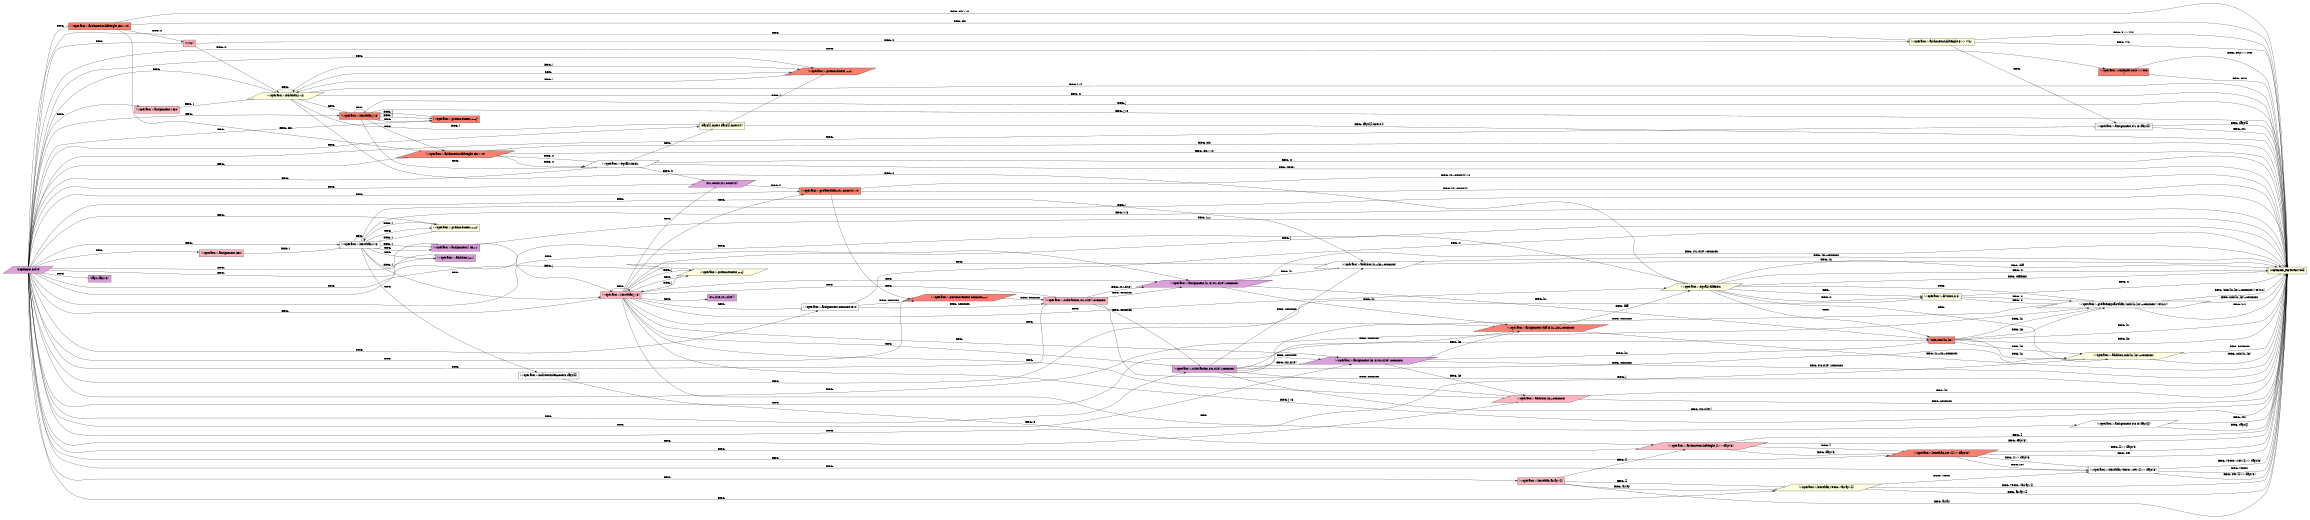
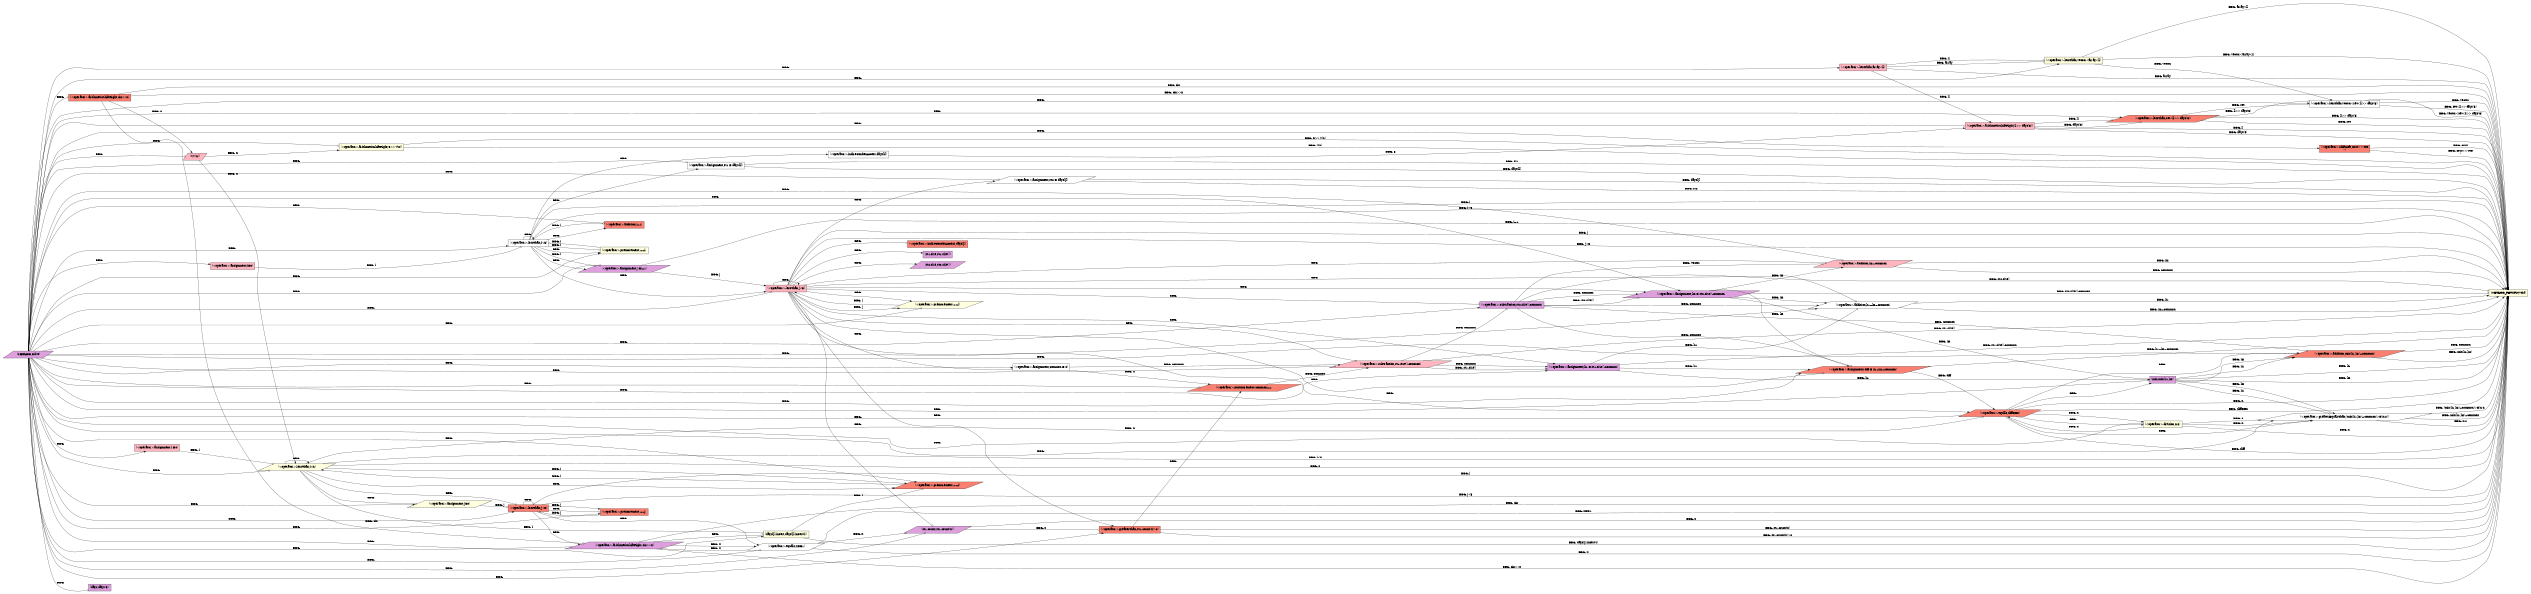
node "(v,v(n))": shape box -> parallelogram
edge "(<operator>.arithmeticShiftRight,5>> v(n))" -> "(<operator>.assignment,st1 = days[i])": now "(<operator>.lessThan,i<5)" -> "(<operator>.assignment,st1 = days[i])"
edge "(<operator>.equals,x==1)" -> "(days[j].insert,days[j].insert(i))": now "(<operator>.arithmeticShiftRight,cin>>x)" -> "(days[j].insert,days[j].insert(i))"
node "(<operator>.arithmeticShiftRight,cin>>x)": fillcolor salmon -> plum
edge "(METHOD,solve)" -> "(<operator>.assignment,st2 = days[j])": added, label "DDG:"
edge "(<operator>.assignment,common = 0)" -> "(METHOD_RETURN,void)": now "(st1.count,st1.count(x))" -> "(METHOD_RETURN,void)"
node "(<operator>.indirectIndexAccess,days[j])": added
node "(<operator>.assignment,j =i+1)": shape box -> parallelogram
node "(<operator>.addition,i+1)": fillcolor plum -> salmon
node "(st2.size,st2.size())": added
edge "(METHOD,solve)" -> "(<operator>.addition,i+1)": label "DDG: " -> "CDG: "
node "(<operator>.assignment,k1 = st1.size()-common)": shape parallelogram -> box
node "(<operator>.equals,diff==n)": fillcolor lightyellow -> salmon
edge "(<operator>.assignment,k2 = st2.size()-common)" -> "(<operator>.addition,k1+k2+common)": added, label "DDG: k2"
edge "(<operator>.assignment,common = 0)" -> "(<operator>.postIncrement,common++)": label "DDG: common" -> "DDG: x"
node "(<operator>.subtraction,st1.size()-common)": shape box -> parallelogram
edge "(<operator>.subtraction,st2.size()-common)" -> "(<operator>.greaterEqualsThan,(min(k1,k2)+common)>=(n/2))": removed, label "DDG: common"
node "(min,min(k1,k2))": fillcolor salmon -> plum
node "(<operator>.addition,min(k1,k2)+common)": fillcolor lightyellow -> salmon
edge "(<operator>.subtraction,st2.size()-common)" -> "(<operator>.addition,k2+common)": label "DDG: common" -> "DDG: vector"
edge "(<operator>.subtraction,st1.size()-common)" -> "(METHOD_RETURN,void)": label "DDG: j" -> "DDG: st1.size()"
edge "(METHOD,solve)" -> "(min,min(k1,k2))": arrowhead normal -> odot
edge "(METHOD,solve)" -> "(<operator>.assignment,diff = k1+k2+common)": added, label "DDG:"
edge "(<operator>.division,n/2)" -> "(<operator>.equals,diff==n)": added, label "DDG: n"
node "(<operator>.arithmeticShiftRight,ll>> days(5))": shape parallelogram -> box
node "(<operator>.lessThan,vector<array<ll)": shape parallelogram -> box
node "(<operator>.assignment,j=0)": added
